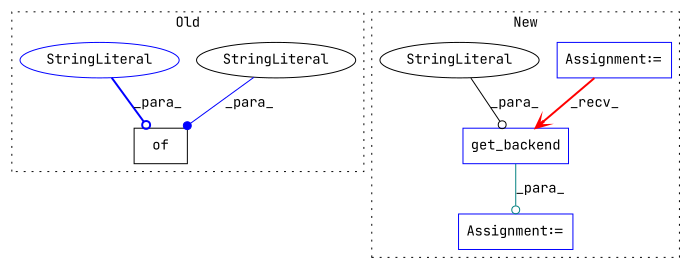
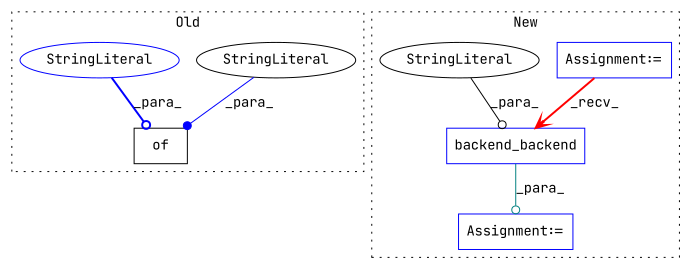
node "get_backend": label "get_backend" -> "backend_backend"
